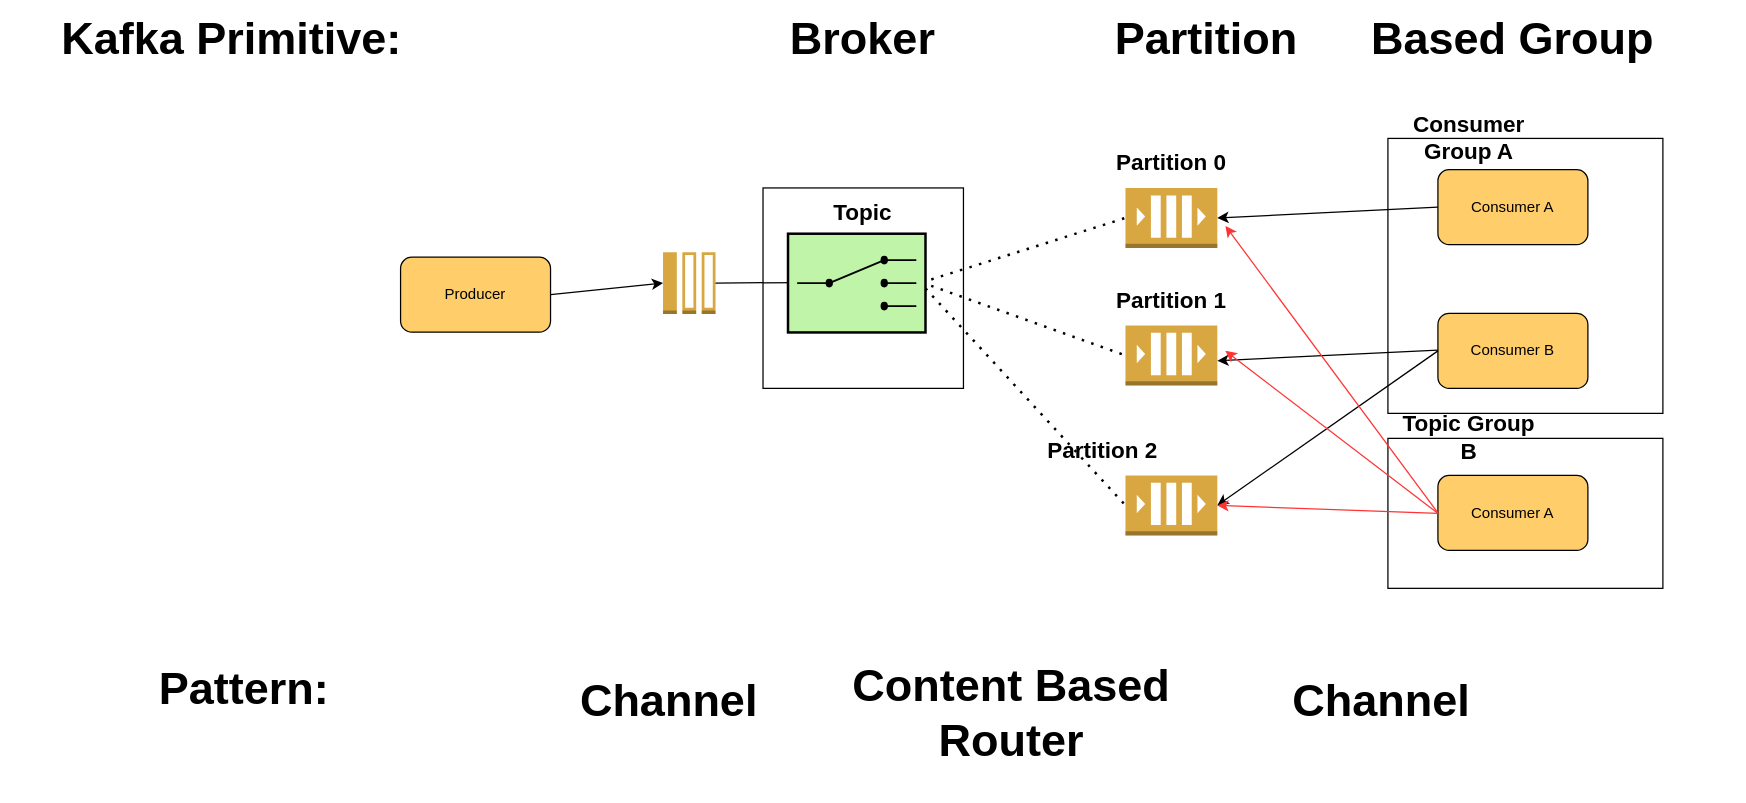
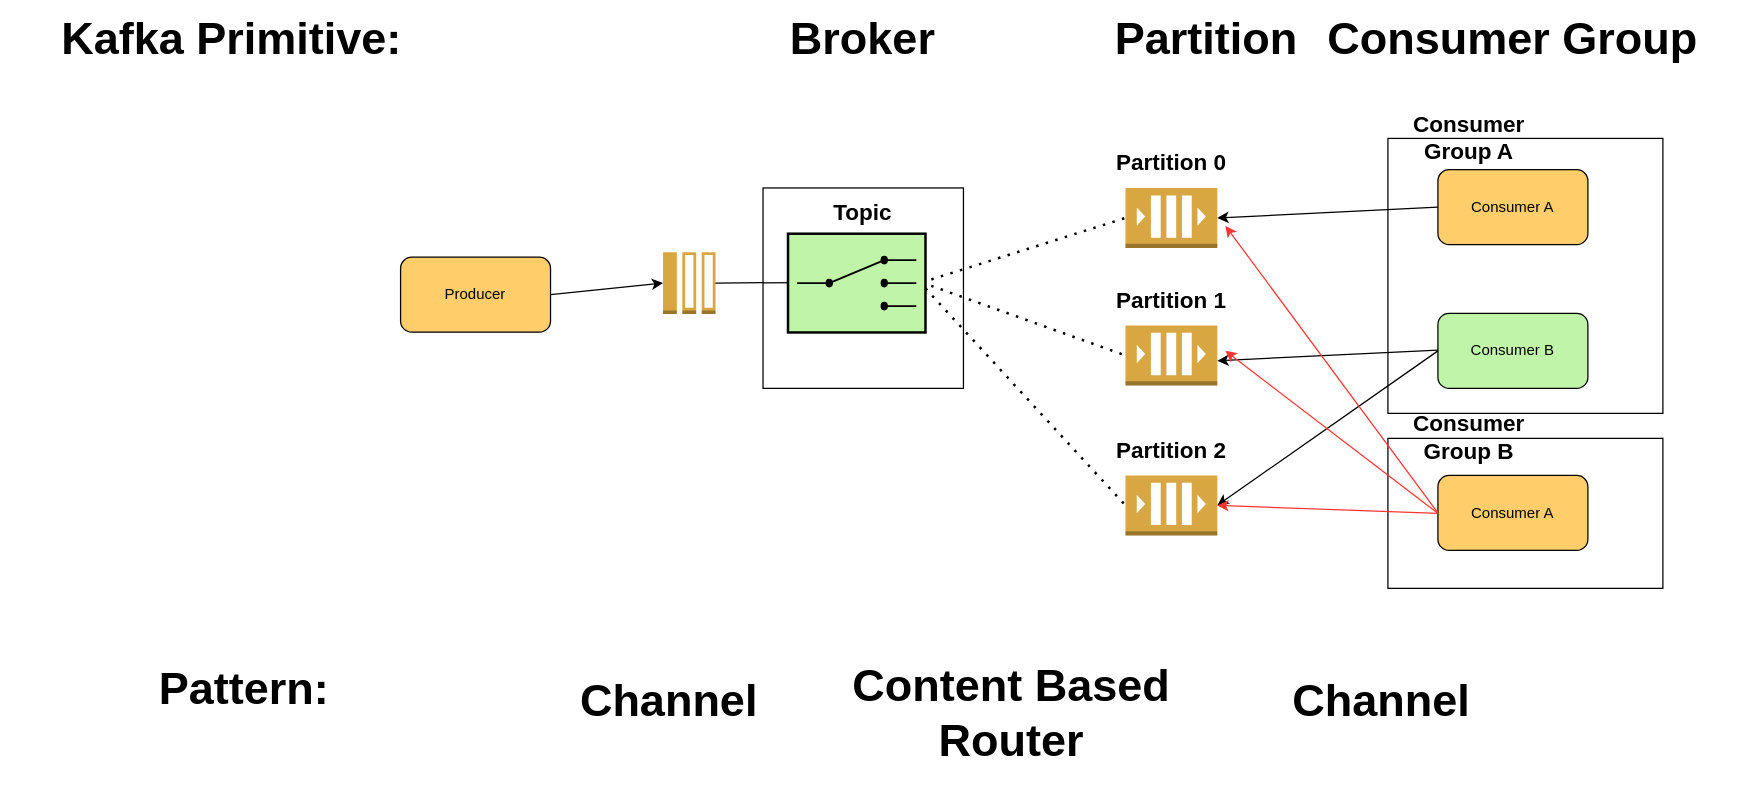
node "Based Group": label "Based Group" -> "Consumer Group"
node "Consumer B": fillcolor #ffcd69 -> #c0f5a9
node "Topic Group B": label "Topic Group B" -> "Consumer Group B"
node "Partition 2": moved (1103, 451) -> (1172, 451)
